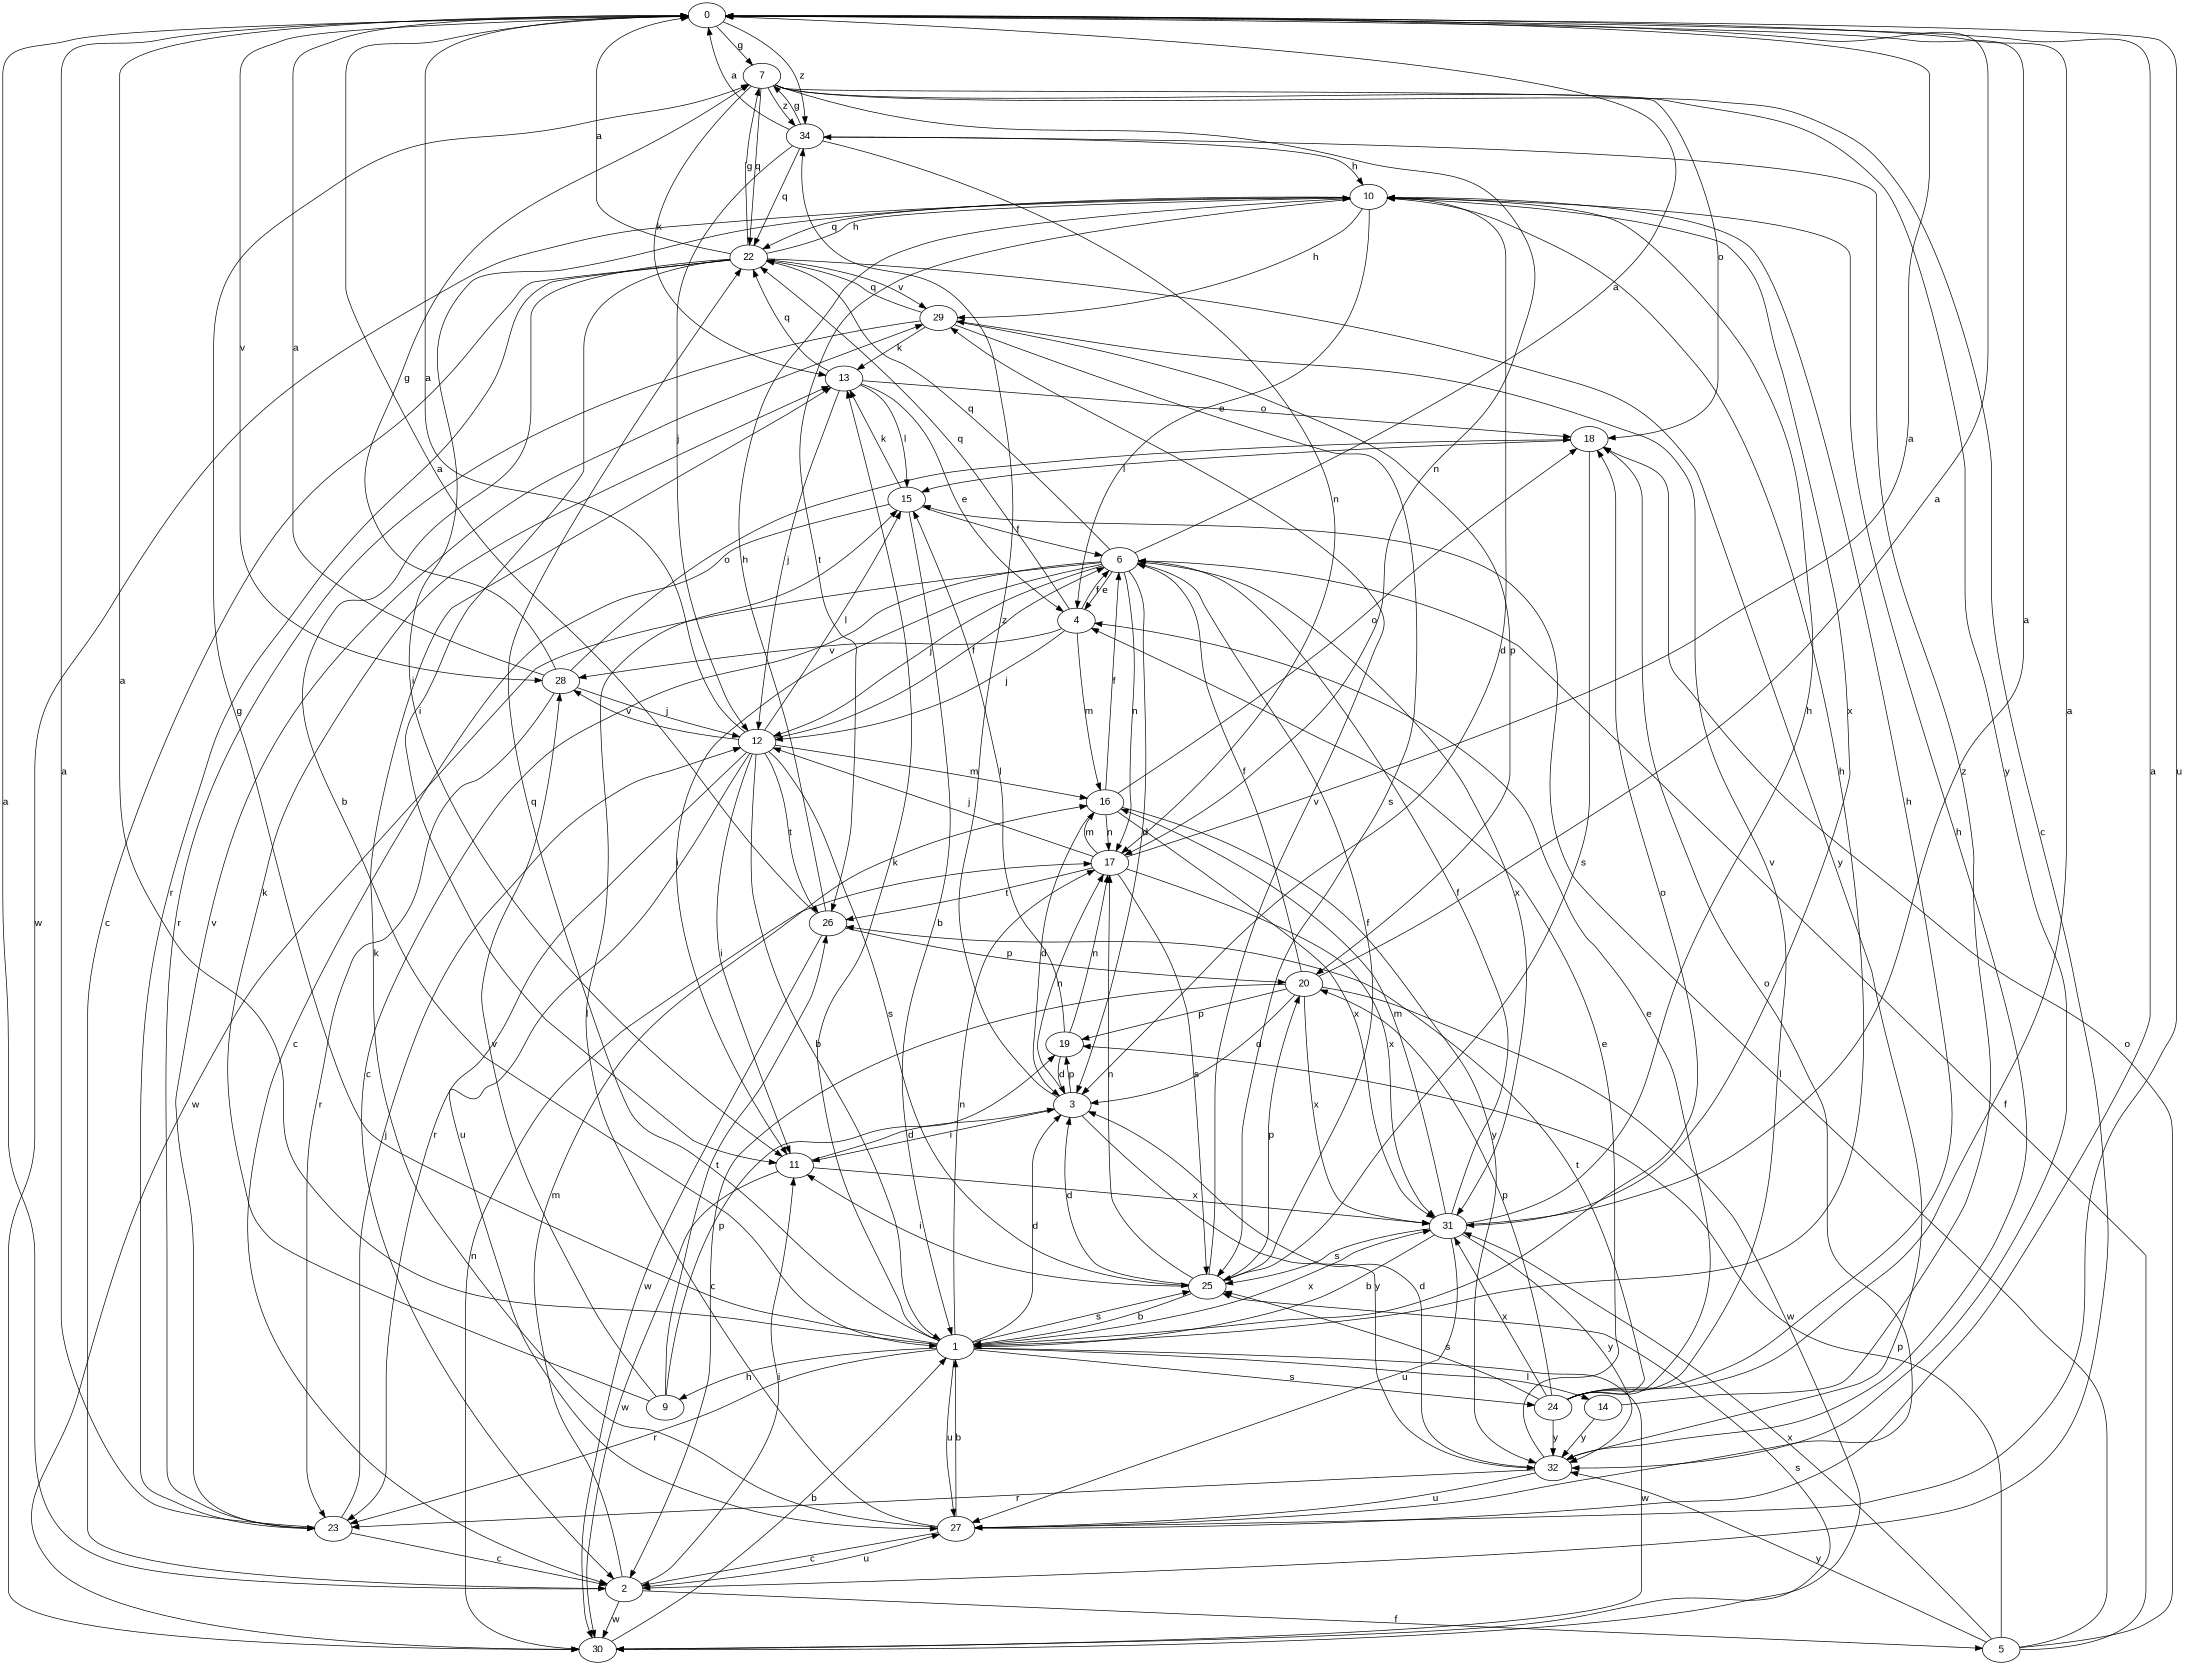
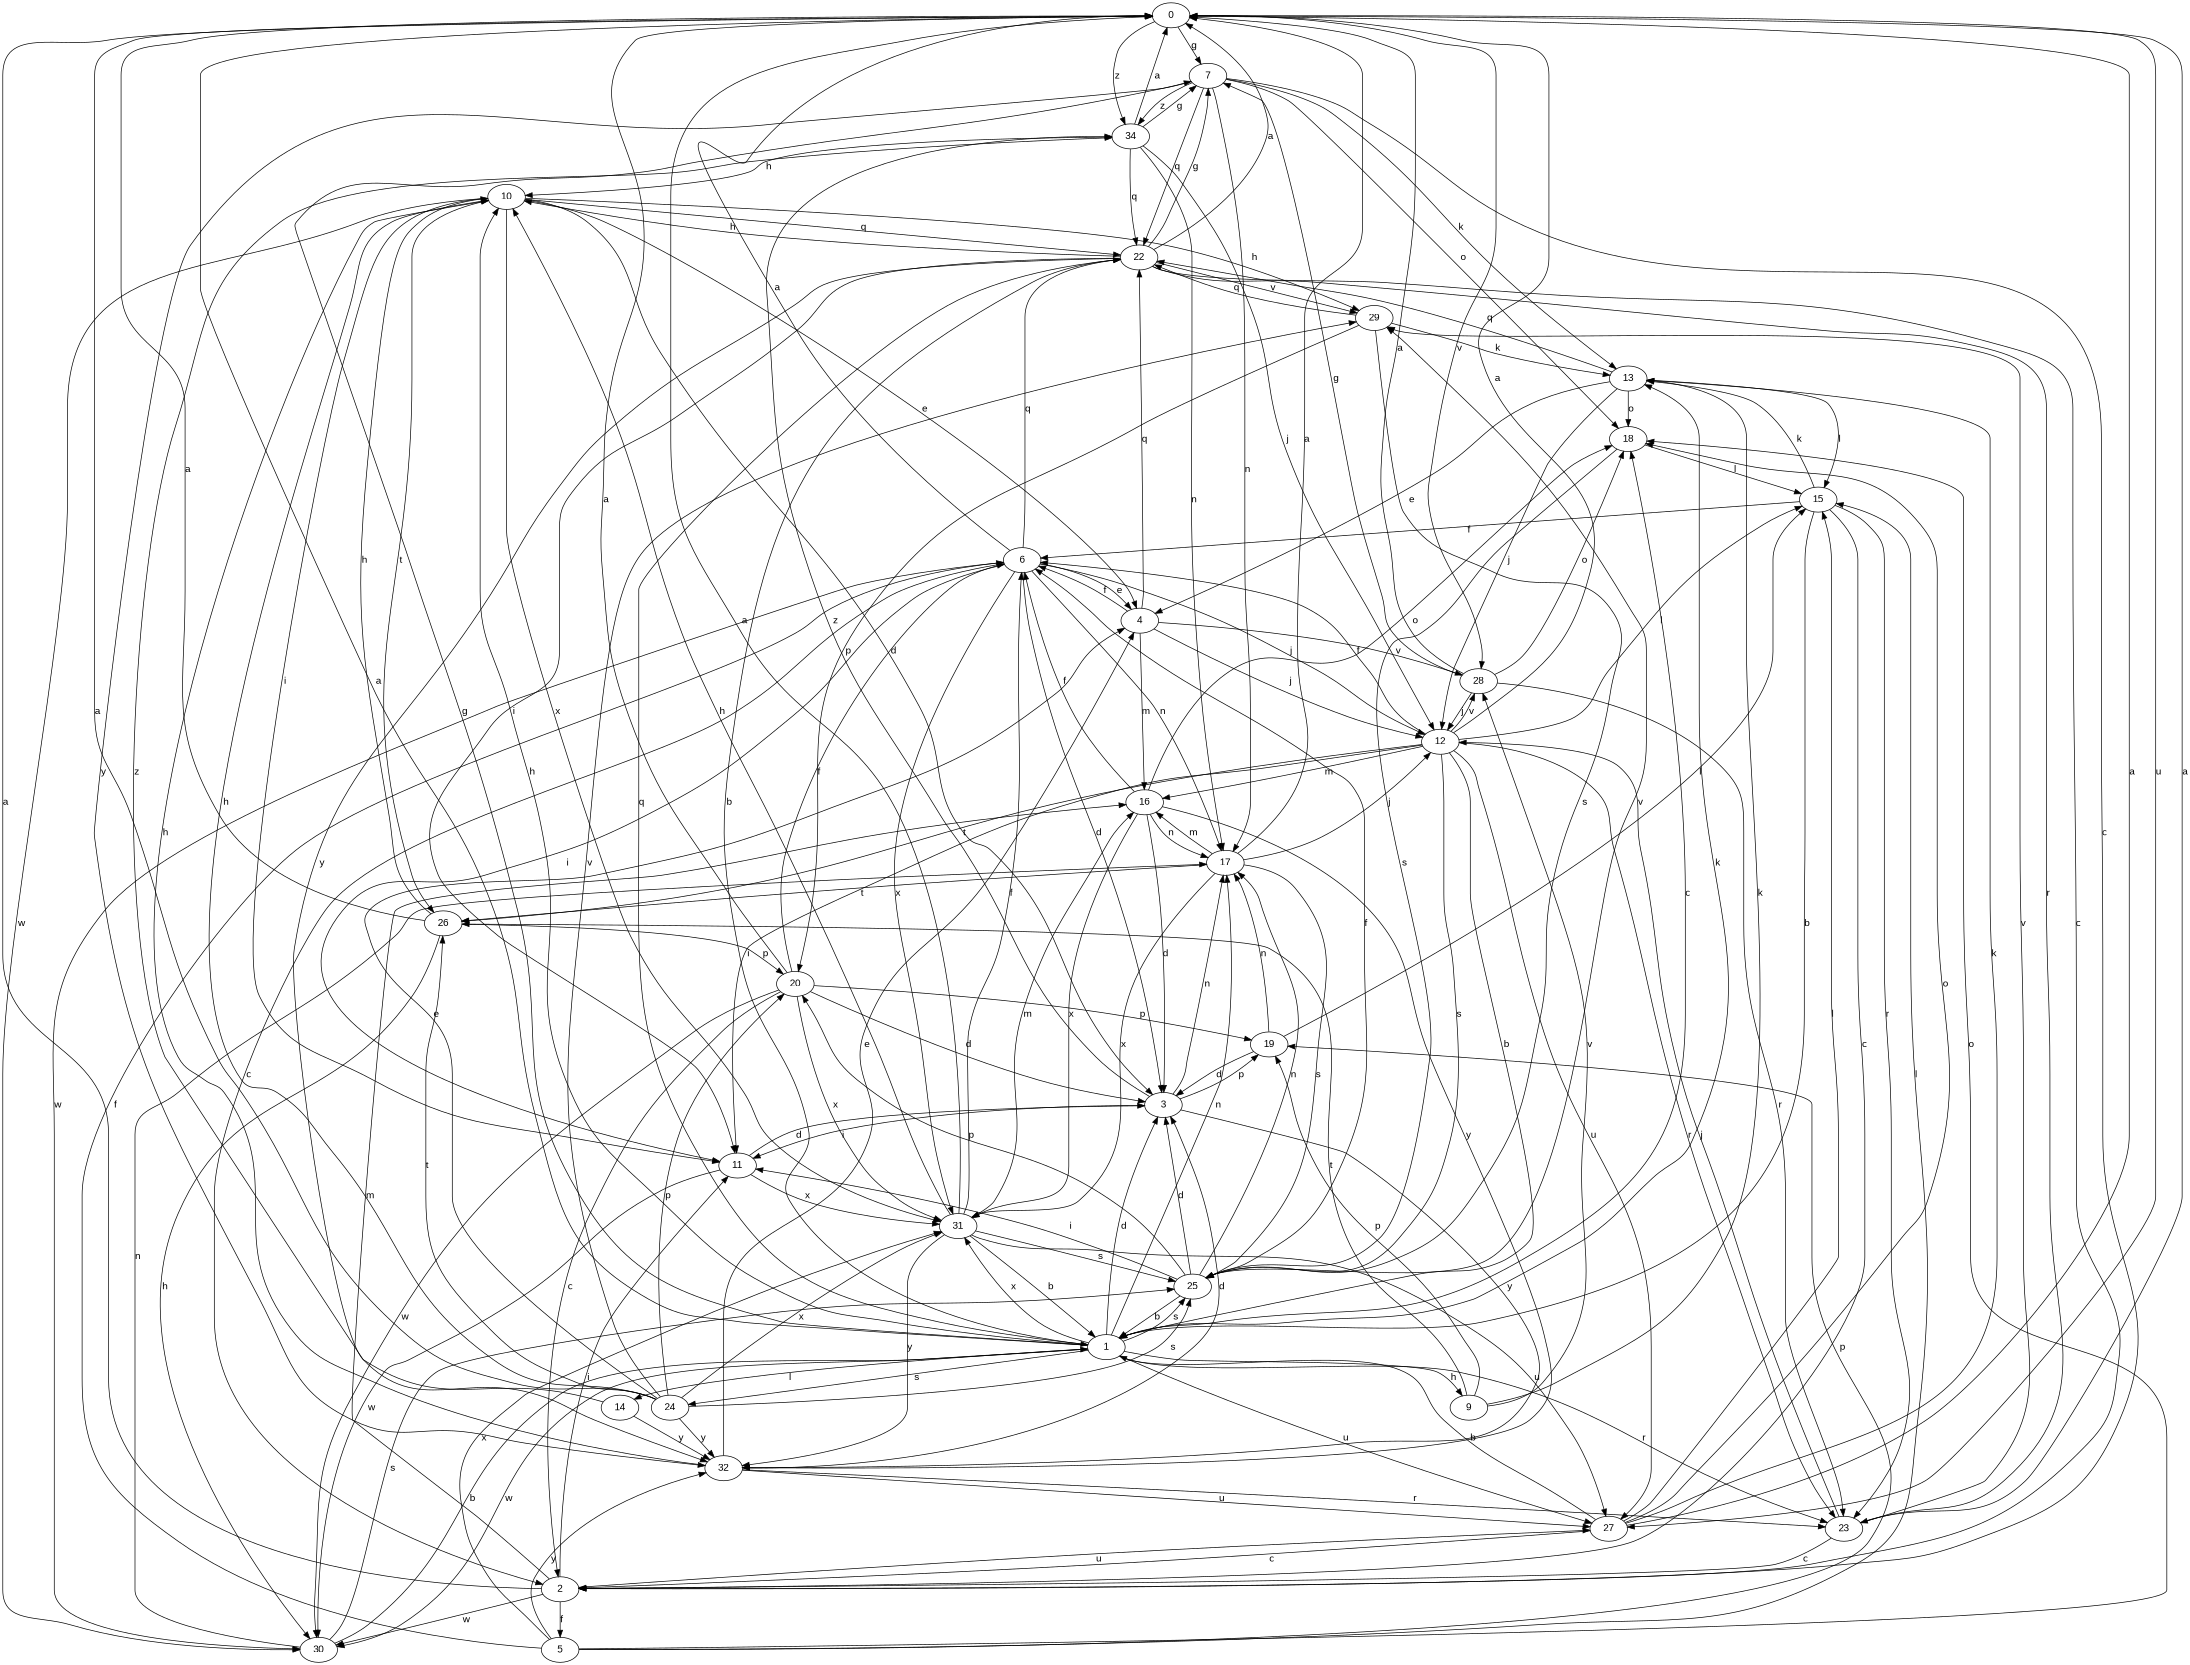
edge "29" -> "23": now "15" -> "23"
edge "1" -> "18": label "o" -> "c"
edge "26" -> "30": label "w" -> "h"
